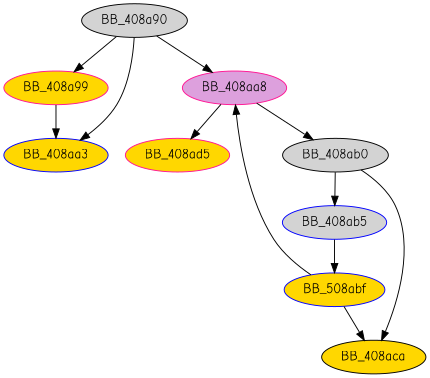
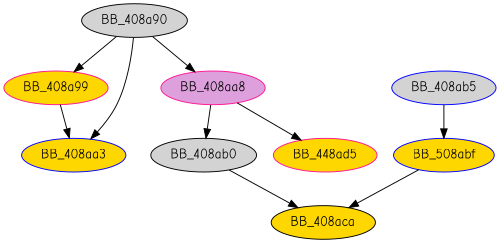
node "BB_408ad5": label "BB_408ad5" -> "BB_448ad5"
edge "BB_408ab0" -> "BB_408ab5": removed
edge "BB_508abf" -> "BB_408aa8": removed
